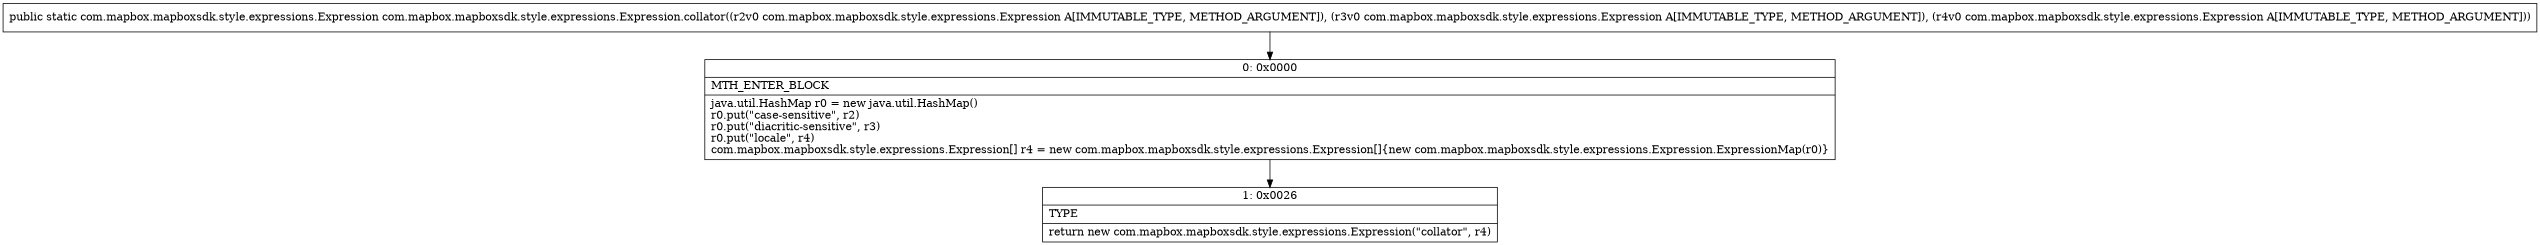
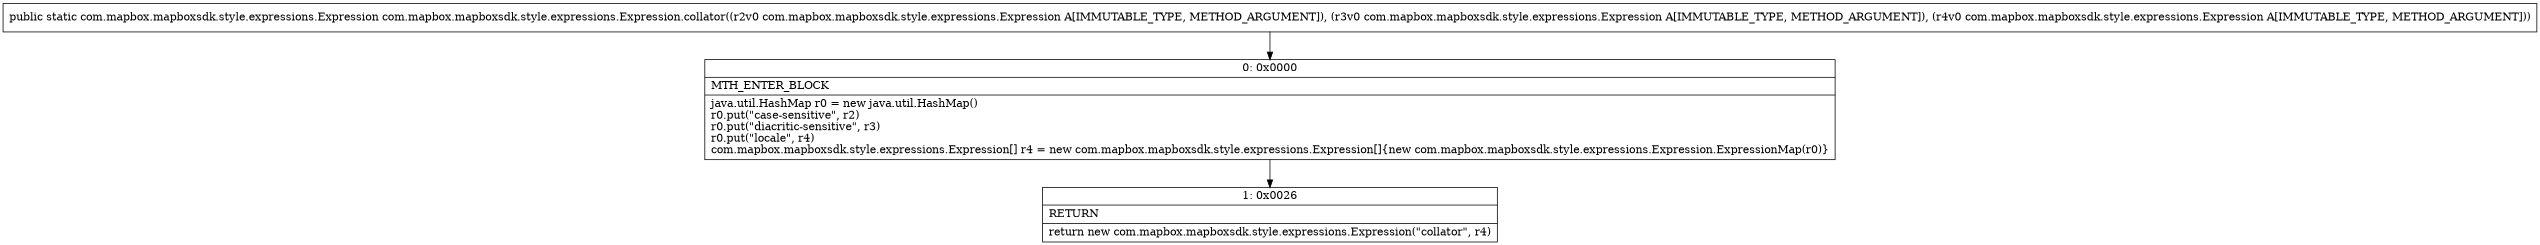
node "1: 0x0026": text "TYPE" -> "RETURN"
